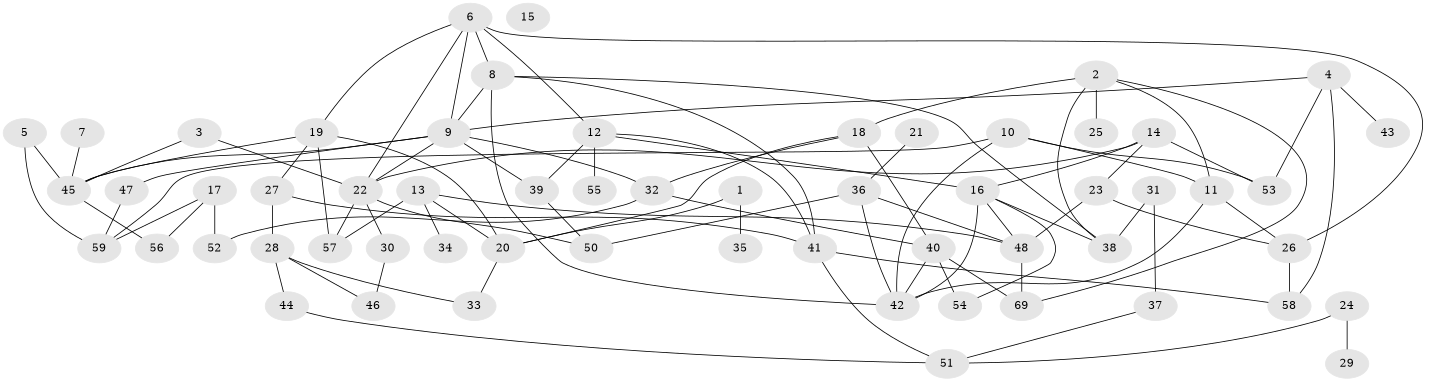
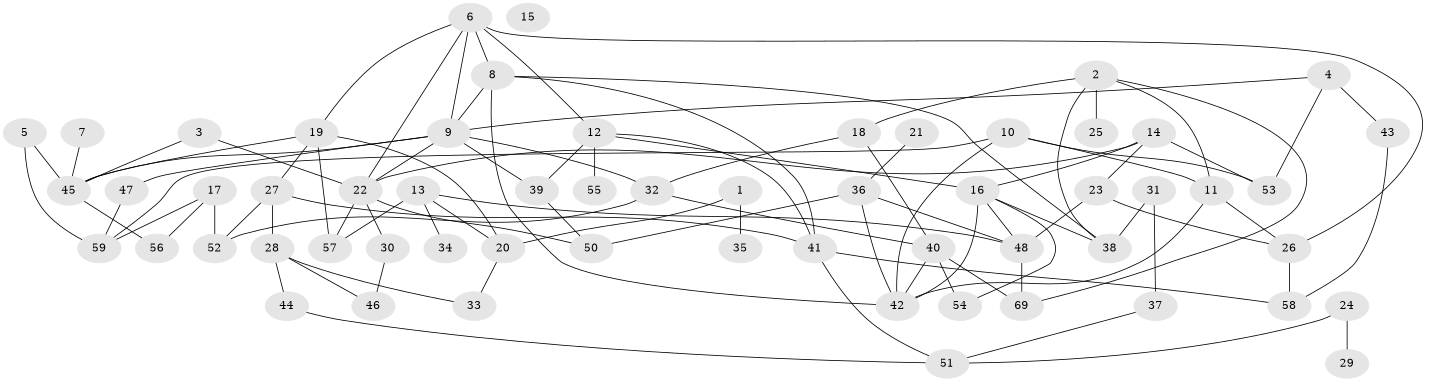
edge "4" -- "58": now "43" -- "58"
edge "18" -- "20": removed
edge "27" -- "52": added
